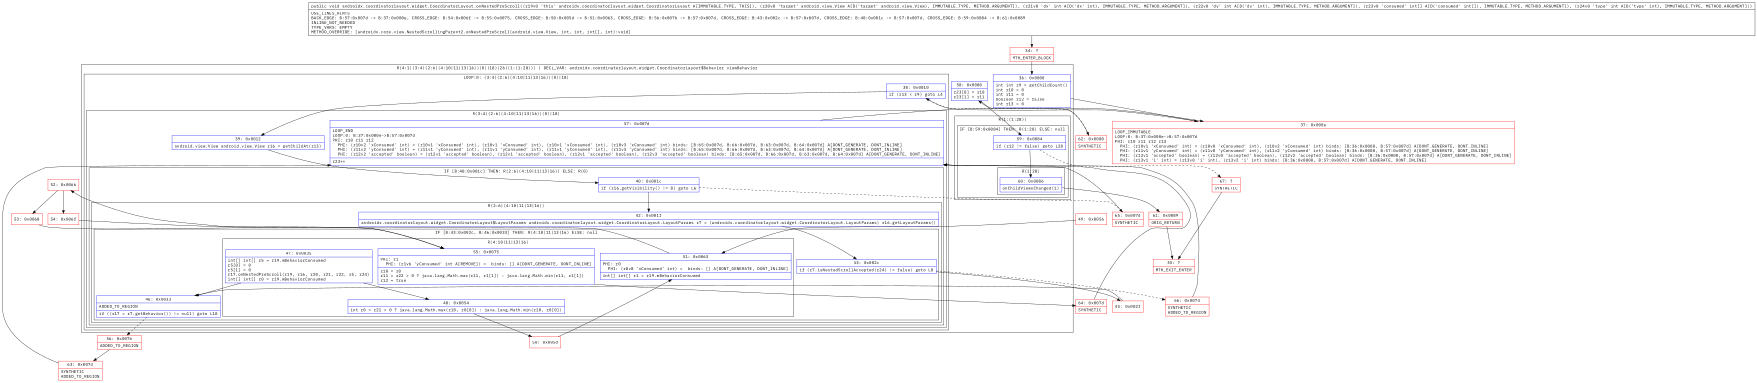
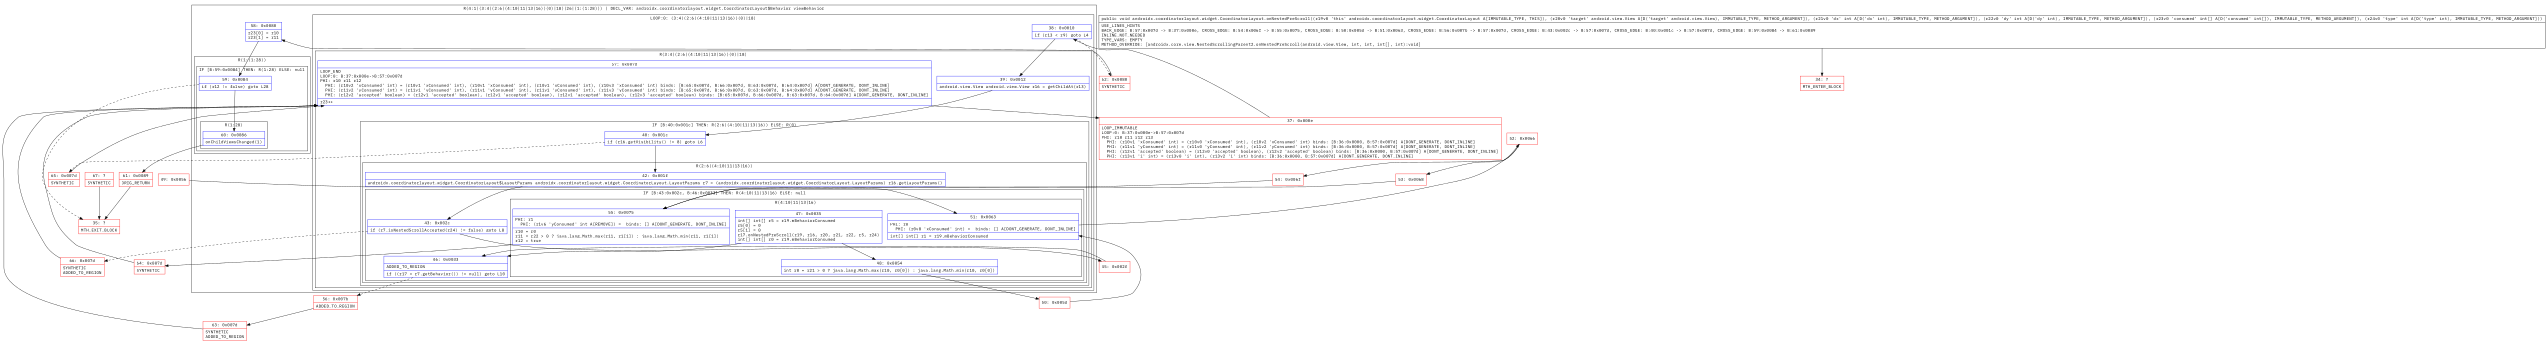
node "36: 0x0000": removed
edge "59: 0x0084" -> "67: ?": now "59: 0x0084" -> "35: ?"
node "35: ?": text "MTH_EXIT_ENTER" -> "MTH_EXIT_BLOCK"
